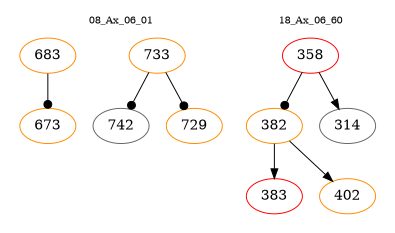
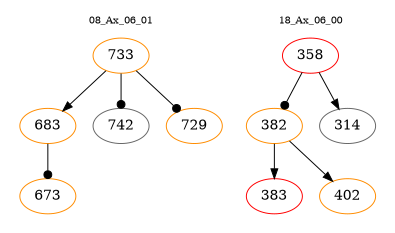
cluster "18_Ax_06_60": label "18_Ax_06_60" -> "18_Ax_06_00"
edge "733" -> "683": added
